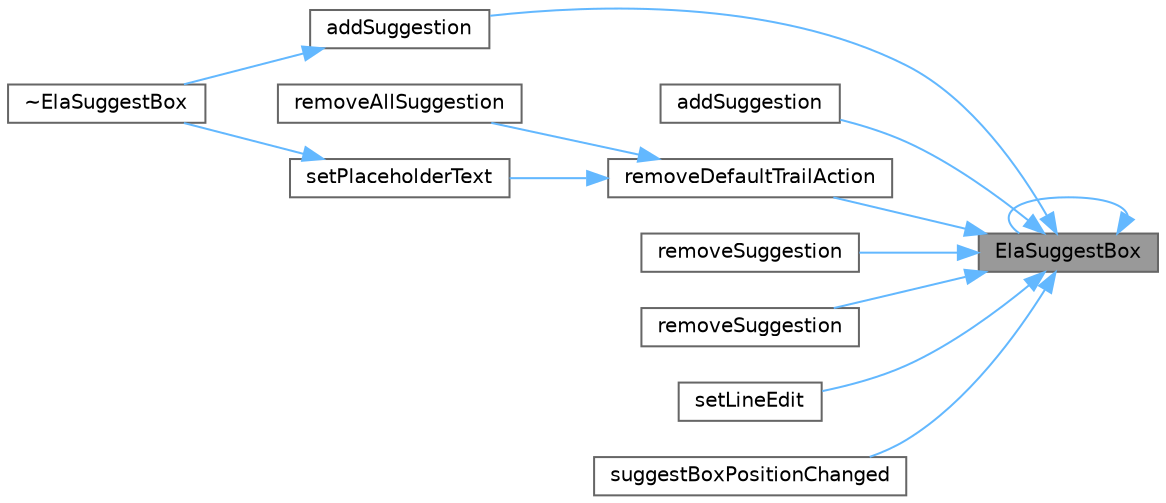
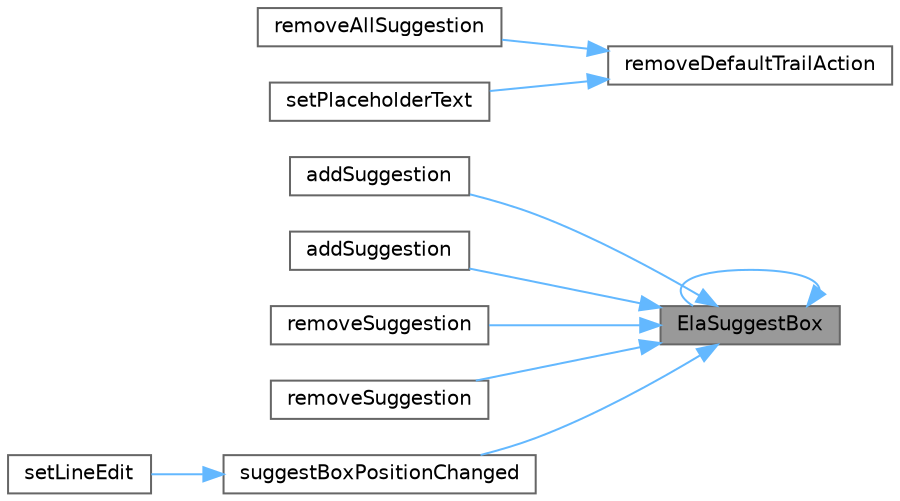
node "~ElaSuggestBox": removed
edge "removeDefaultTrailAction" -> "ElaSuggestBox": removed
edge "setLineEdit" -> "ElaSuggestBox": now "setLineEdit" -> "suggestBoxPositionChanged"
